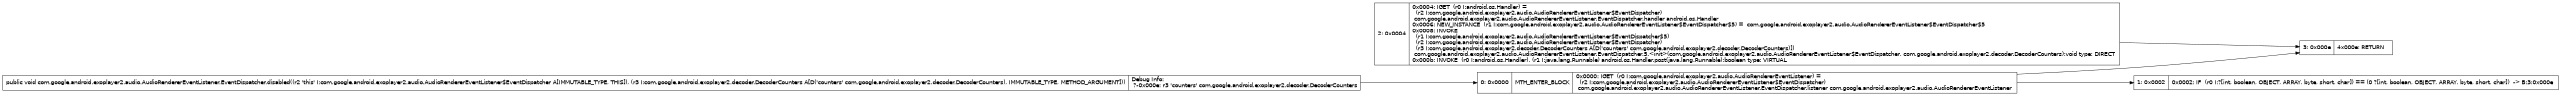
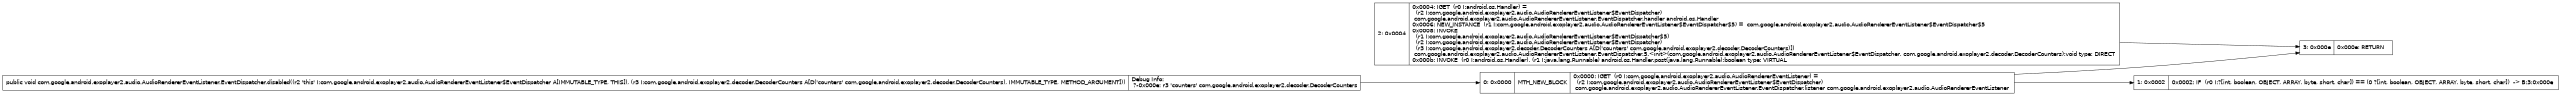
node "3: 0x000e": text "4x000e: RETURN" -> "0x000e: RETURN"
node "0: 0x0000": text "MTH_ENTER_BLOCK" -> "MTH_NEW_BLOCK"
